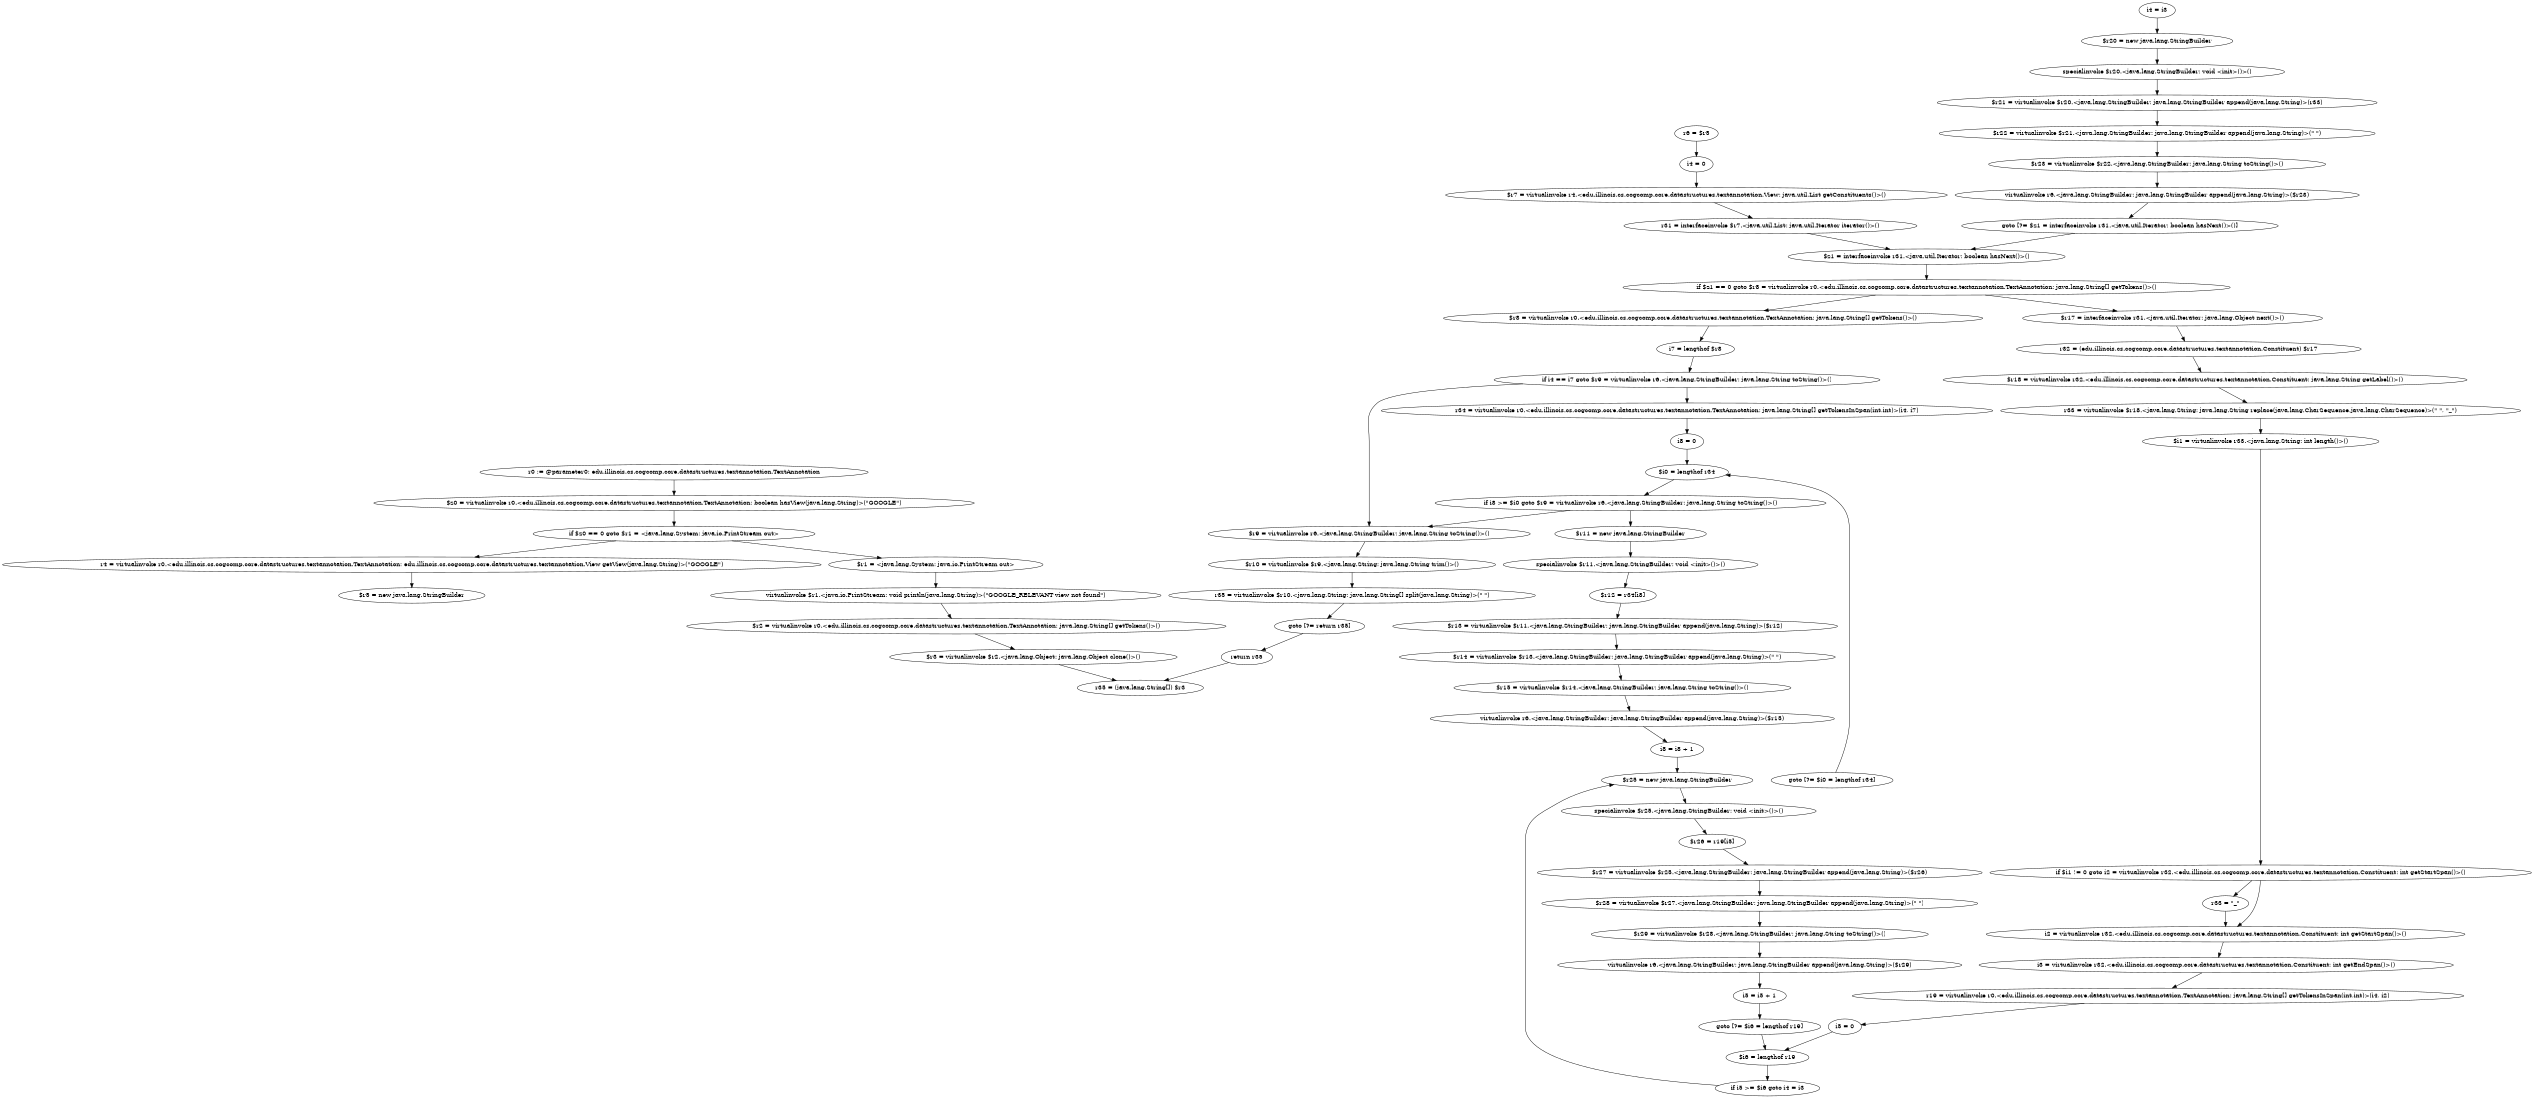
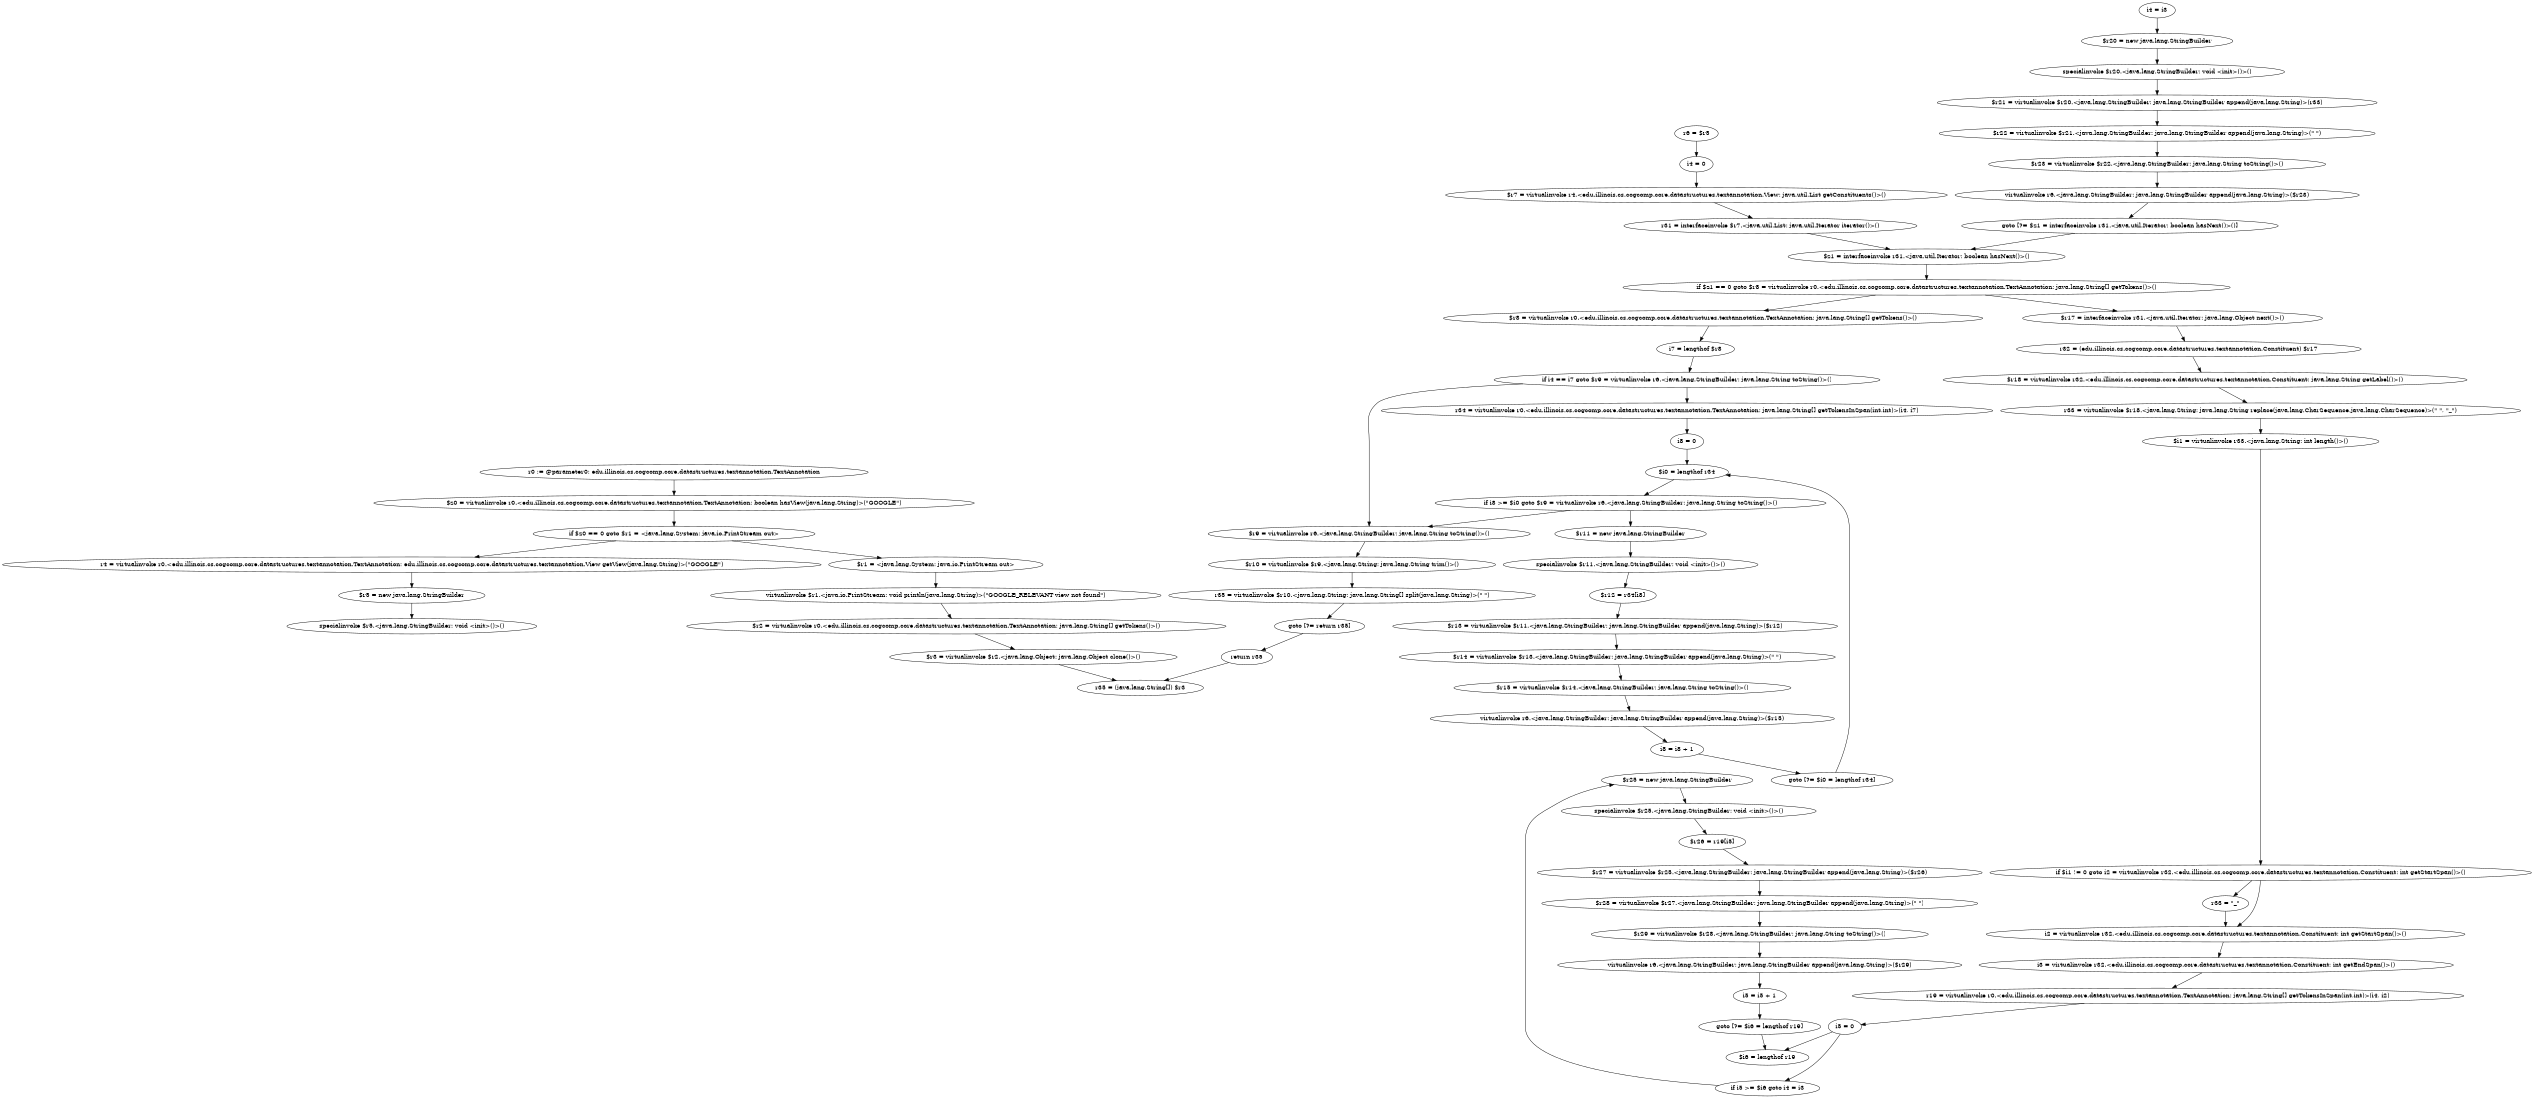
node "specialinvoke $r5.<java.lang.StringBuilder: void <init>()>()": added
edge "i8 = i8 + 1" -> "$r25 = new java.lang.StringBuilder": now "i8 = i8 + 1" -> "goto [?= $i0 = lengthof r34]"
edge "$i6 = lengthof r19" -> "if i5 >= $i6 goto i4 = i3": now "i5 = 0" -> "if i5 >= $i6 goto i4 = i3"
